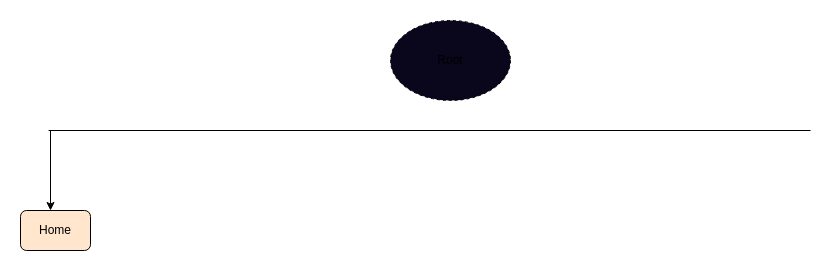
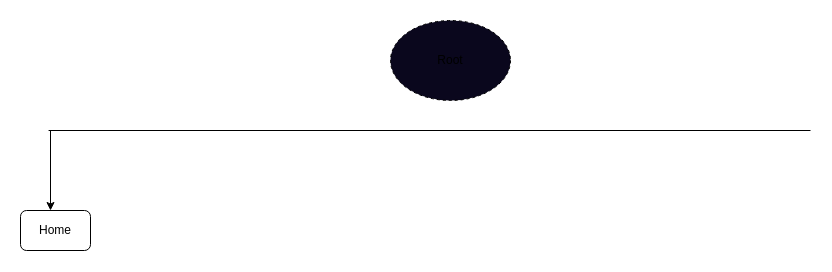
node "Home": fillcolor #ffe6cc -> #ffffff
